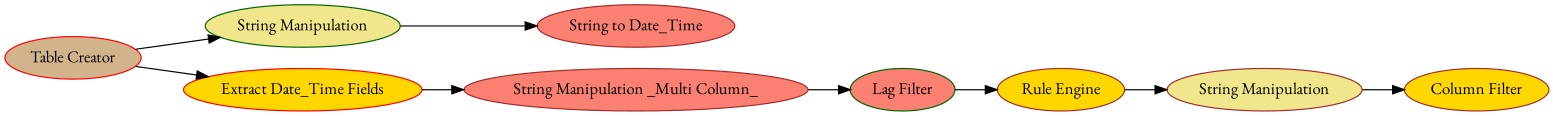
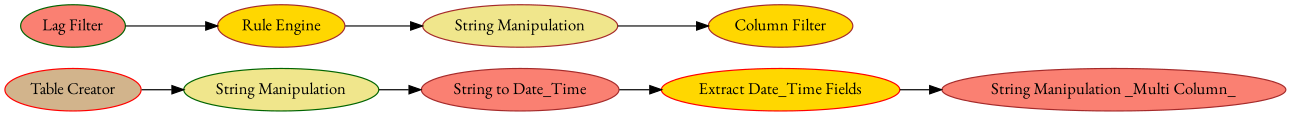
edge "Table Creator" -> "Extract Date_Time Fields": now "String to Date_Time" -> "Extract Date_Time Fields"
edge "String Manipulation _Multi Column_" -> "Lag Filter": removed
